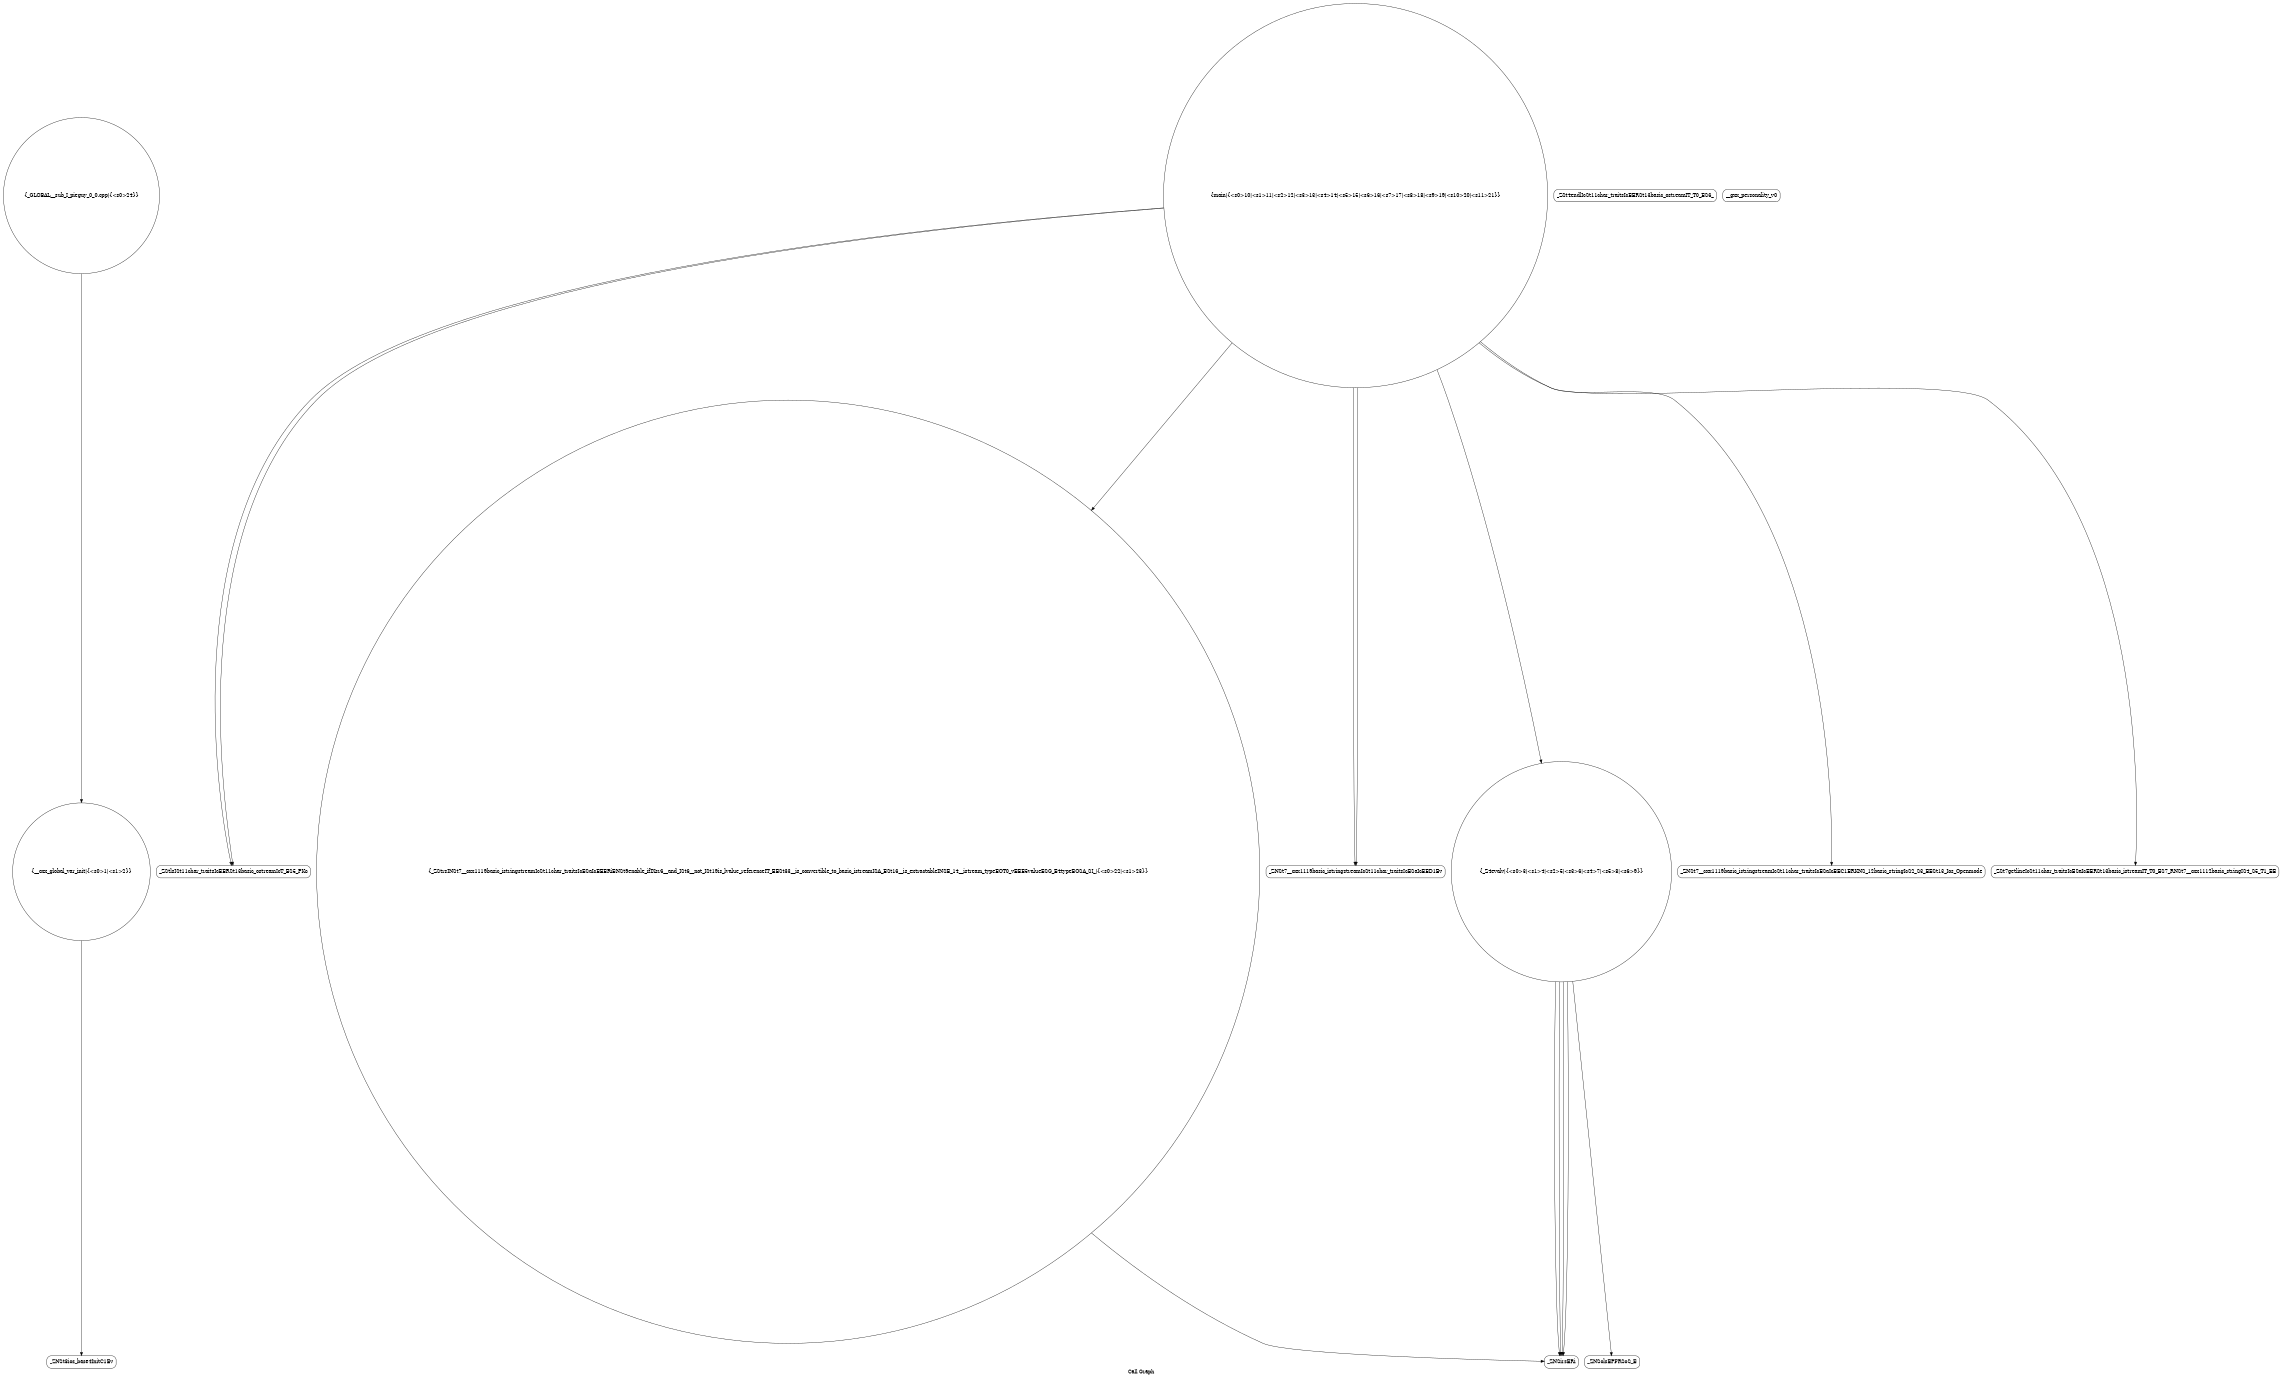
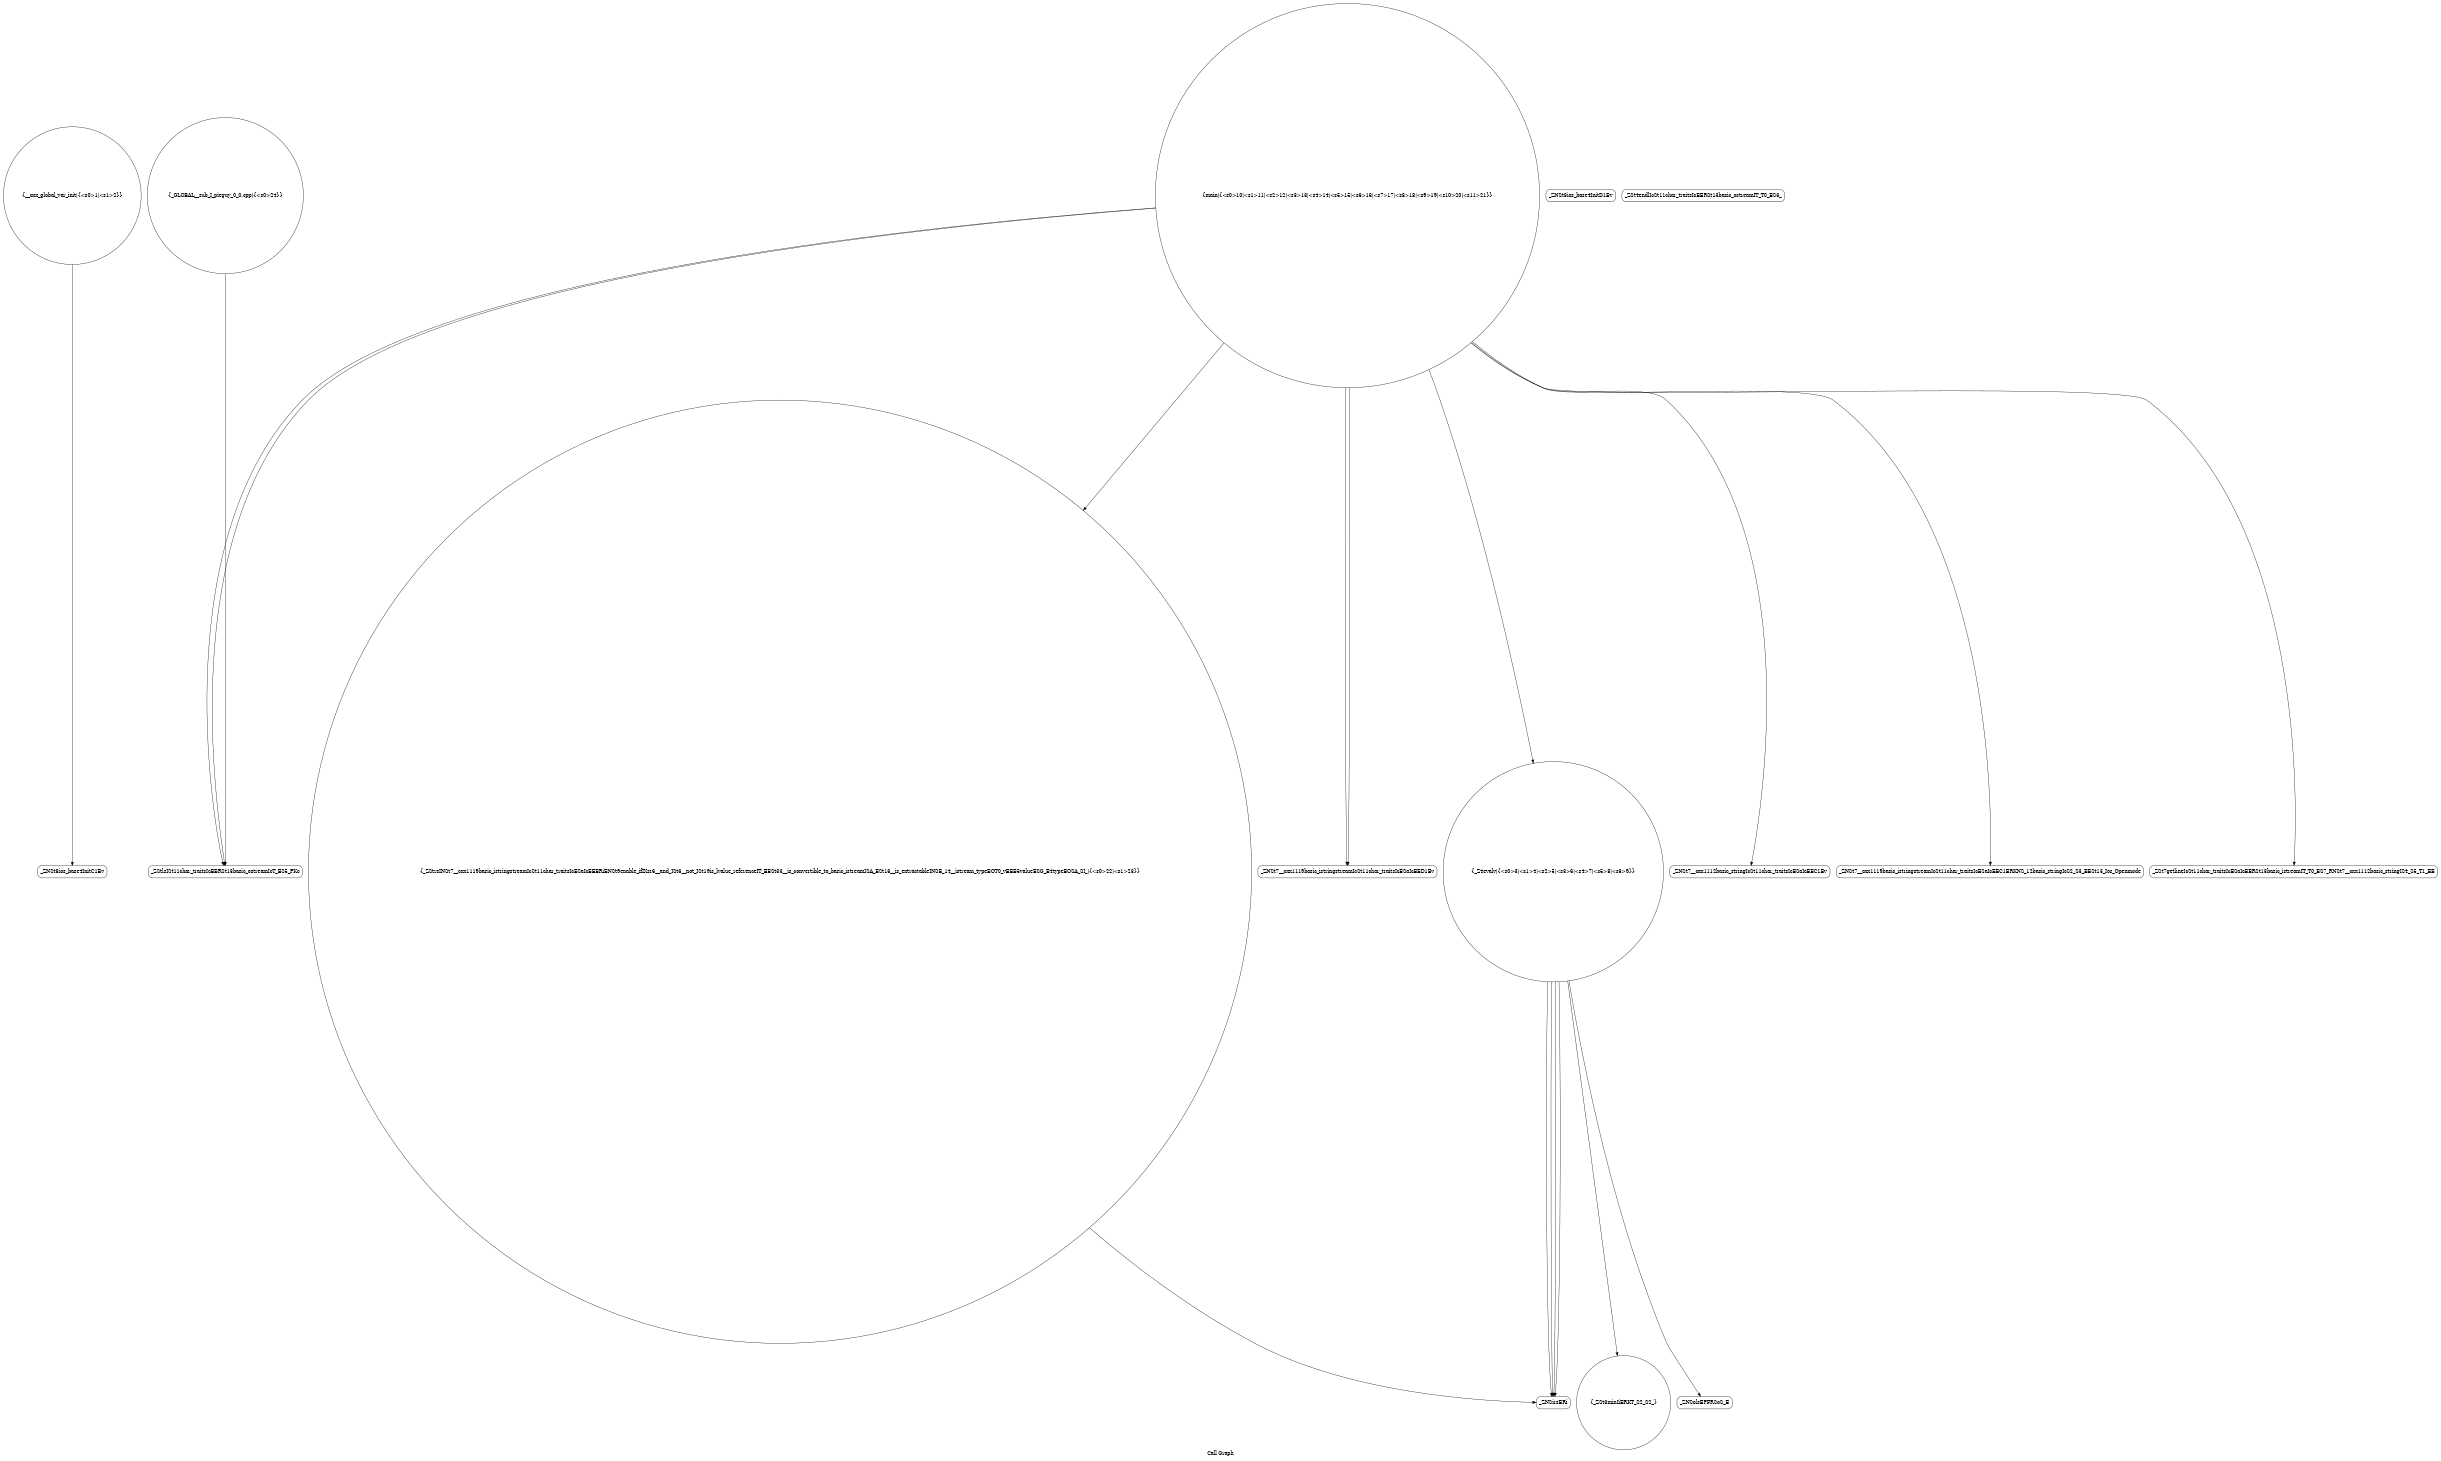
node "_ZNSt8ios_base4InitD1Ev": added
node "__gxx_personality_v0": removed
edge "{_GLOBAL__sub_I_pieguy_0_0.cpp|{<s0>24}}" -> "{__cxx_global_var_init|{<s0>1|<s1>2}}": now "{_GLOBAL__sub_I_pieguy_0_0.cpp|{<s0>24}}" -> "_ZStlsISt11char_traitsIcEERSt13basic_ostreamIcT_ES5_PKc"
node "_ZNSt7__cxx1112basic_stringIcSt11char_traitsIcESaIcEEC1Ev": added
node "{_ZSt3minIiERKT_S2_S2_}": added
